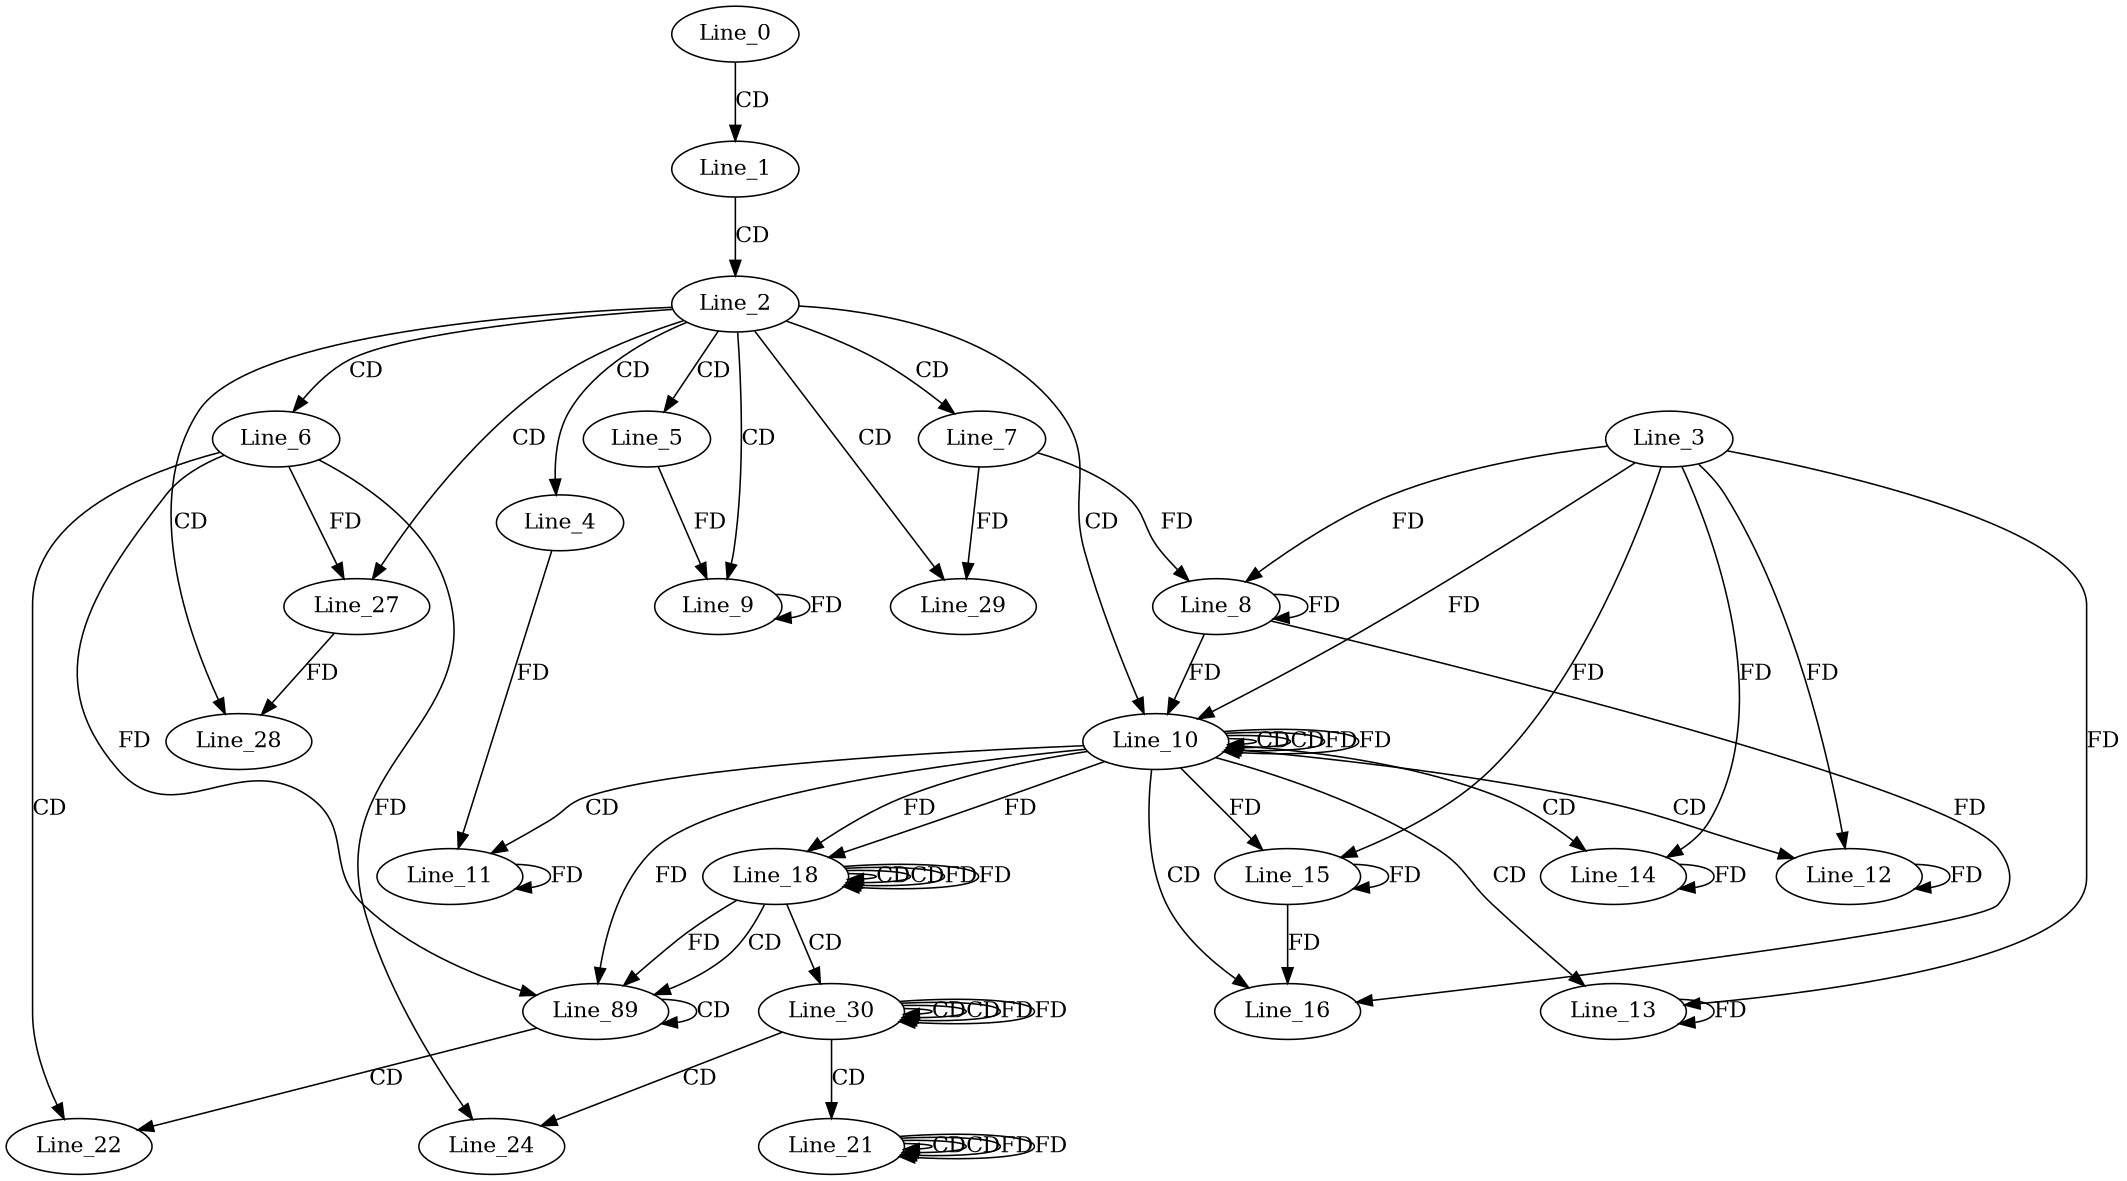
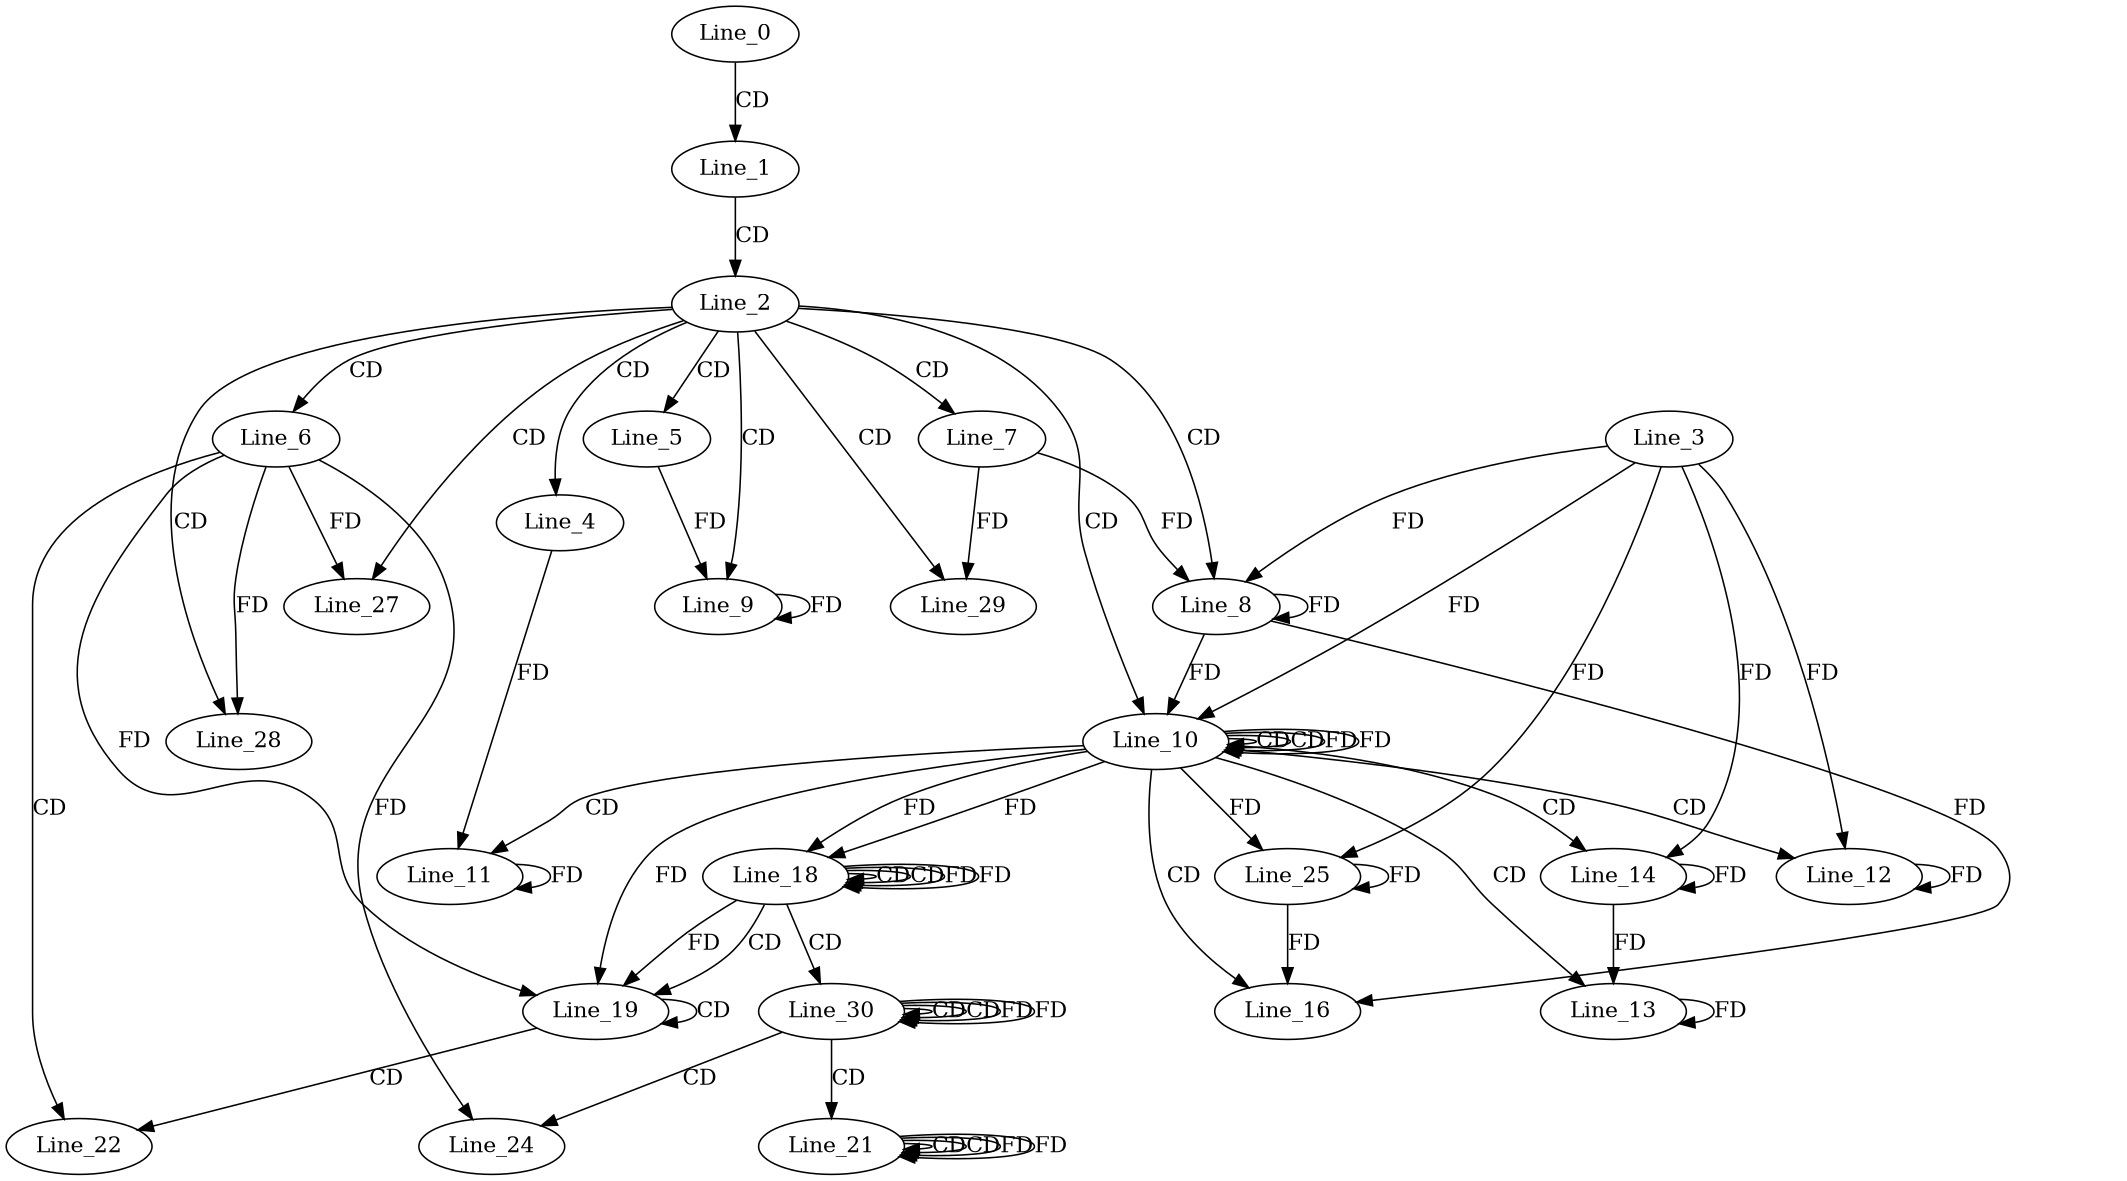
edge "Line_2" -> "Line_8": added, label "CD"
edge "Line_27" -> "Line_28": now "Line_6" -> "Line_28"
edge "Line_3" -> "Line_13": now "Line_14" -> "Line_13"
node "Line_15": label "Line_15" -> "Line_25"
node "Line_89": label "Line_89" -> "Line_19"
